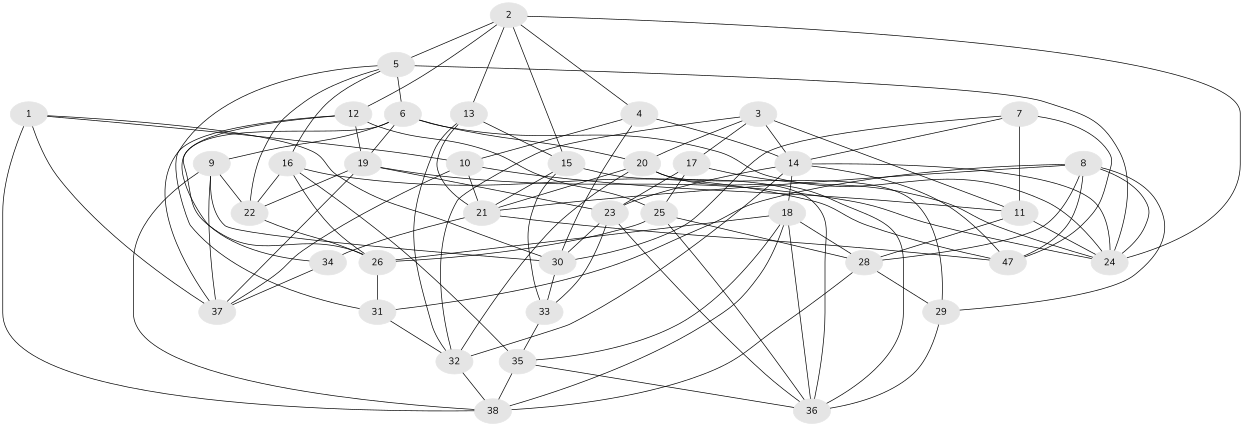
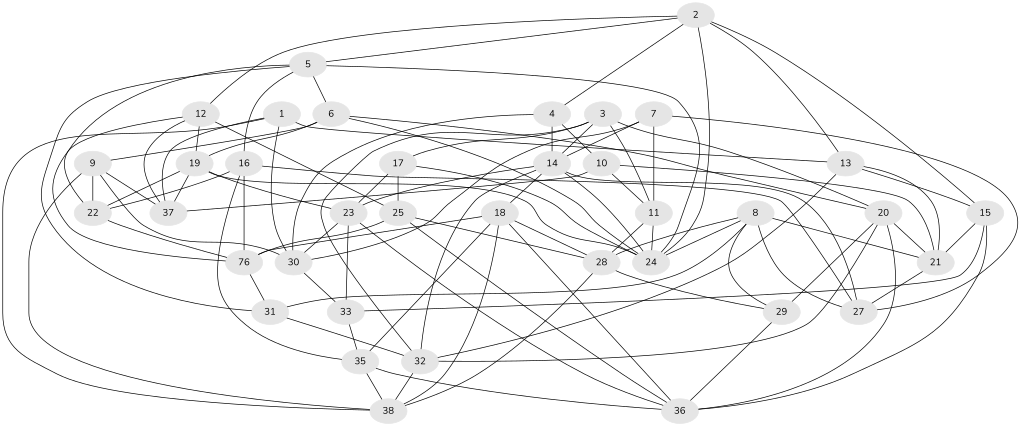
edge "1" -- "10": now "1" -- "13"
node "34": removed
node "26": label "26" -> "76"
node "47": label "47" -> "27"
